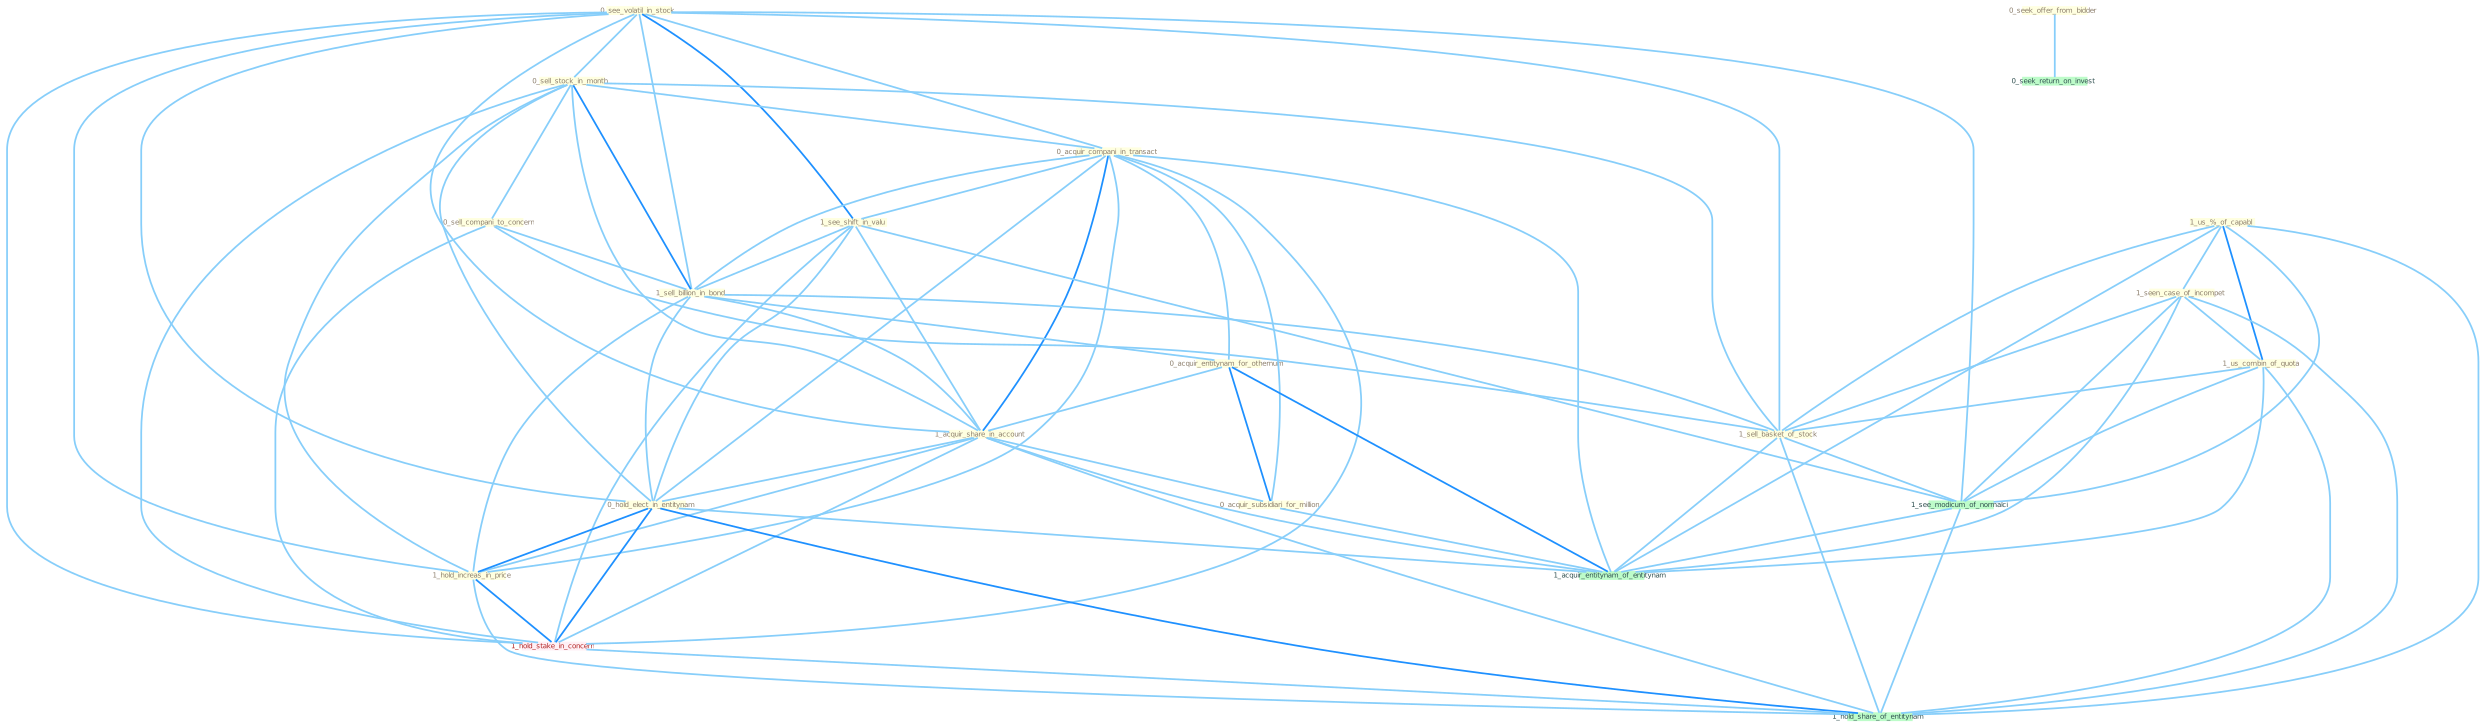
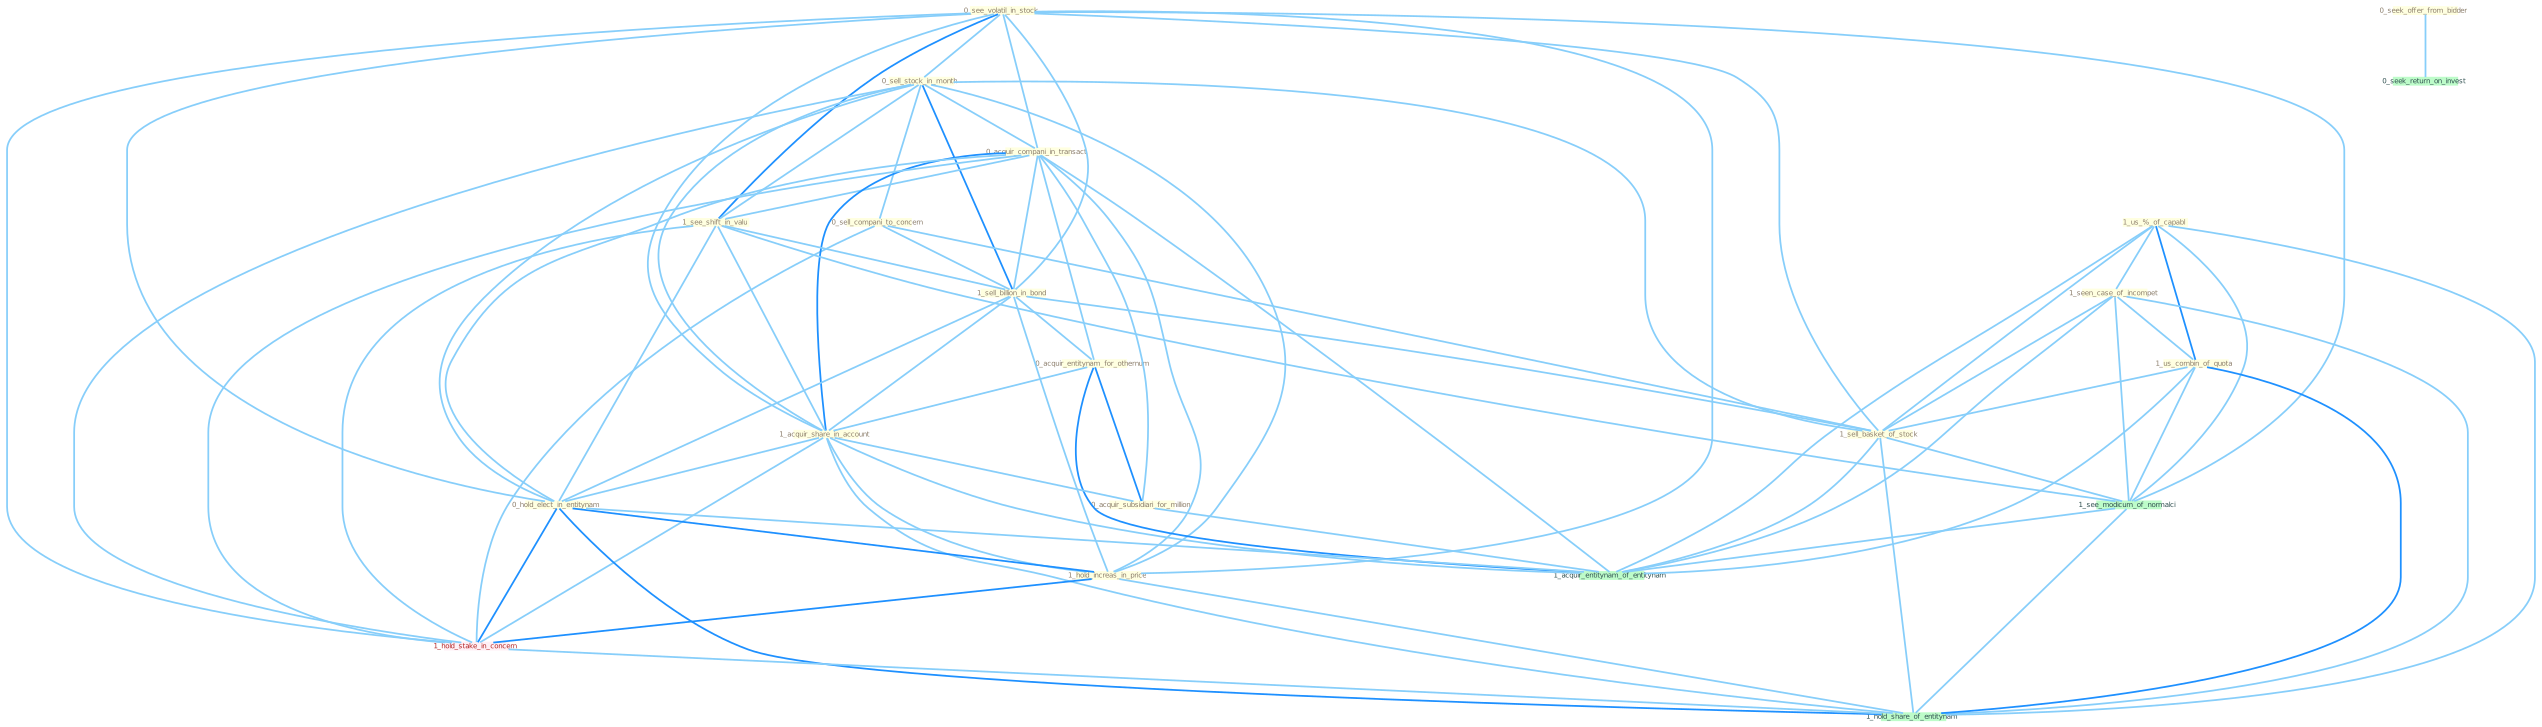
edge "0_sell_stock_in_month" -- "1_see_shift_in_valu": added
edge "1_us_combin_of_quota" -- "1_hold_share_of_entitynam": color #87cefa -> #1e90ff
